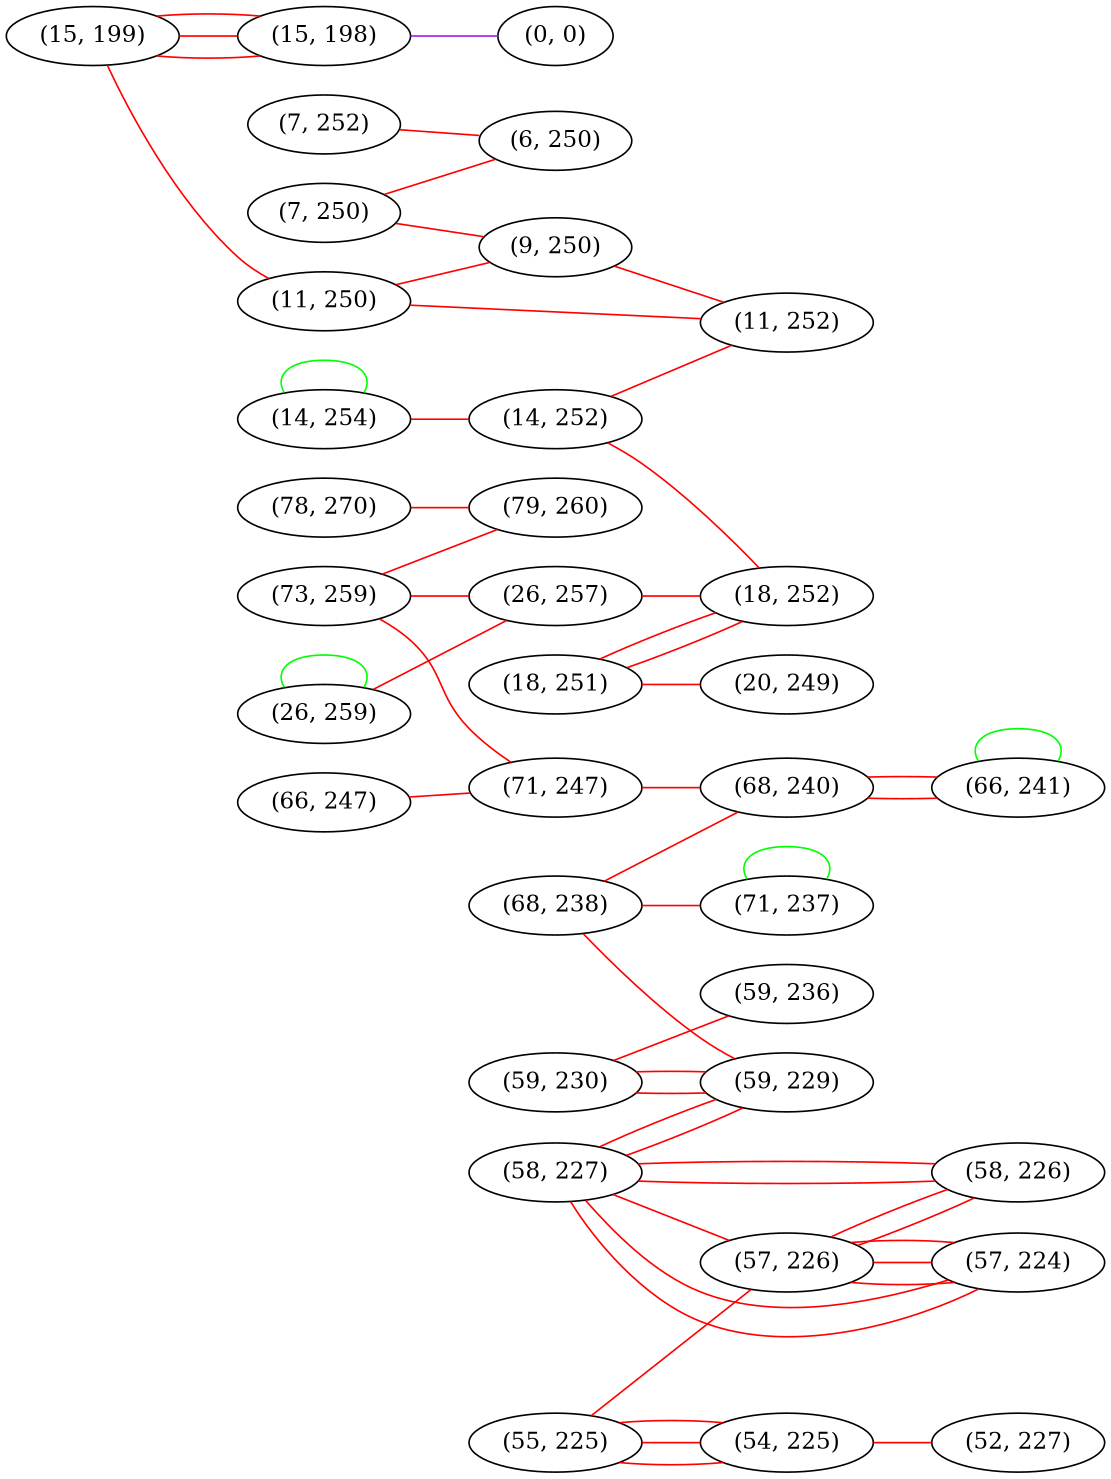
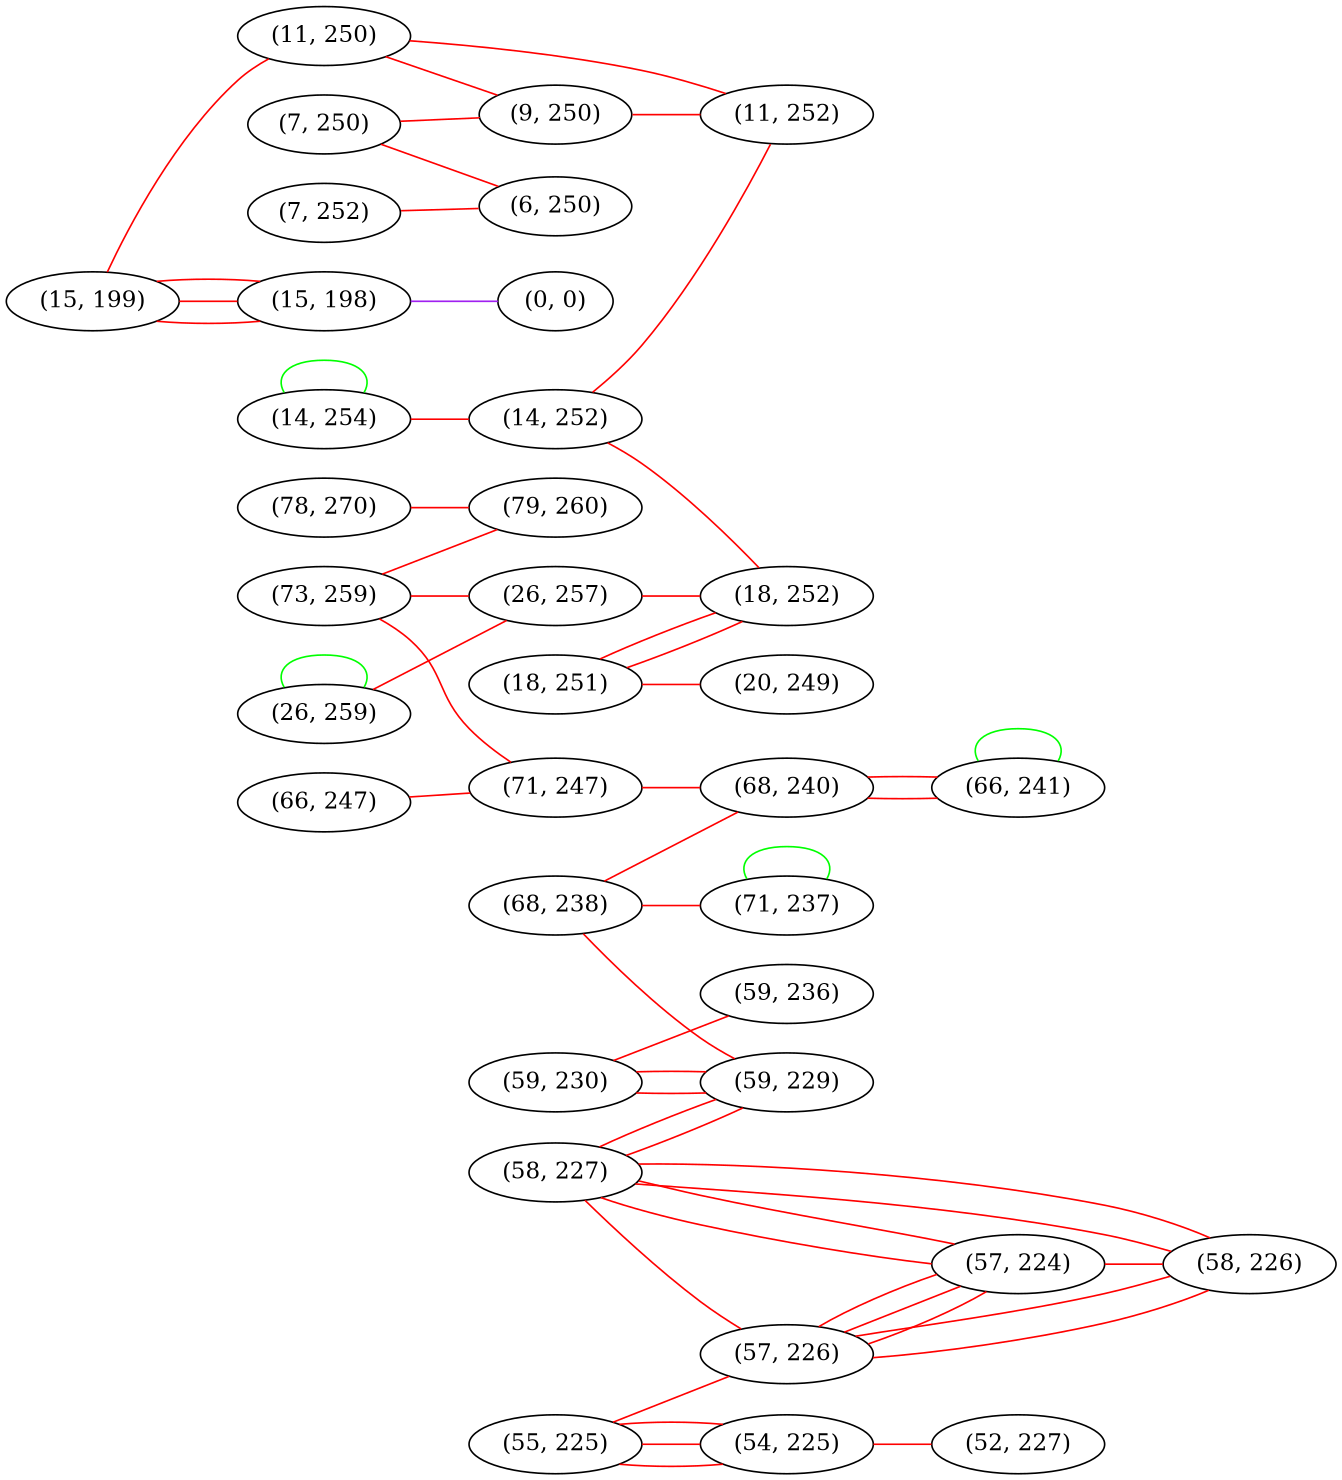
edge "(57, 224)" -- "(58, 226)": added
